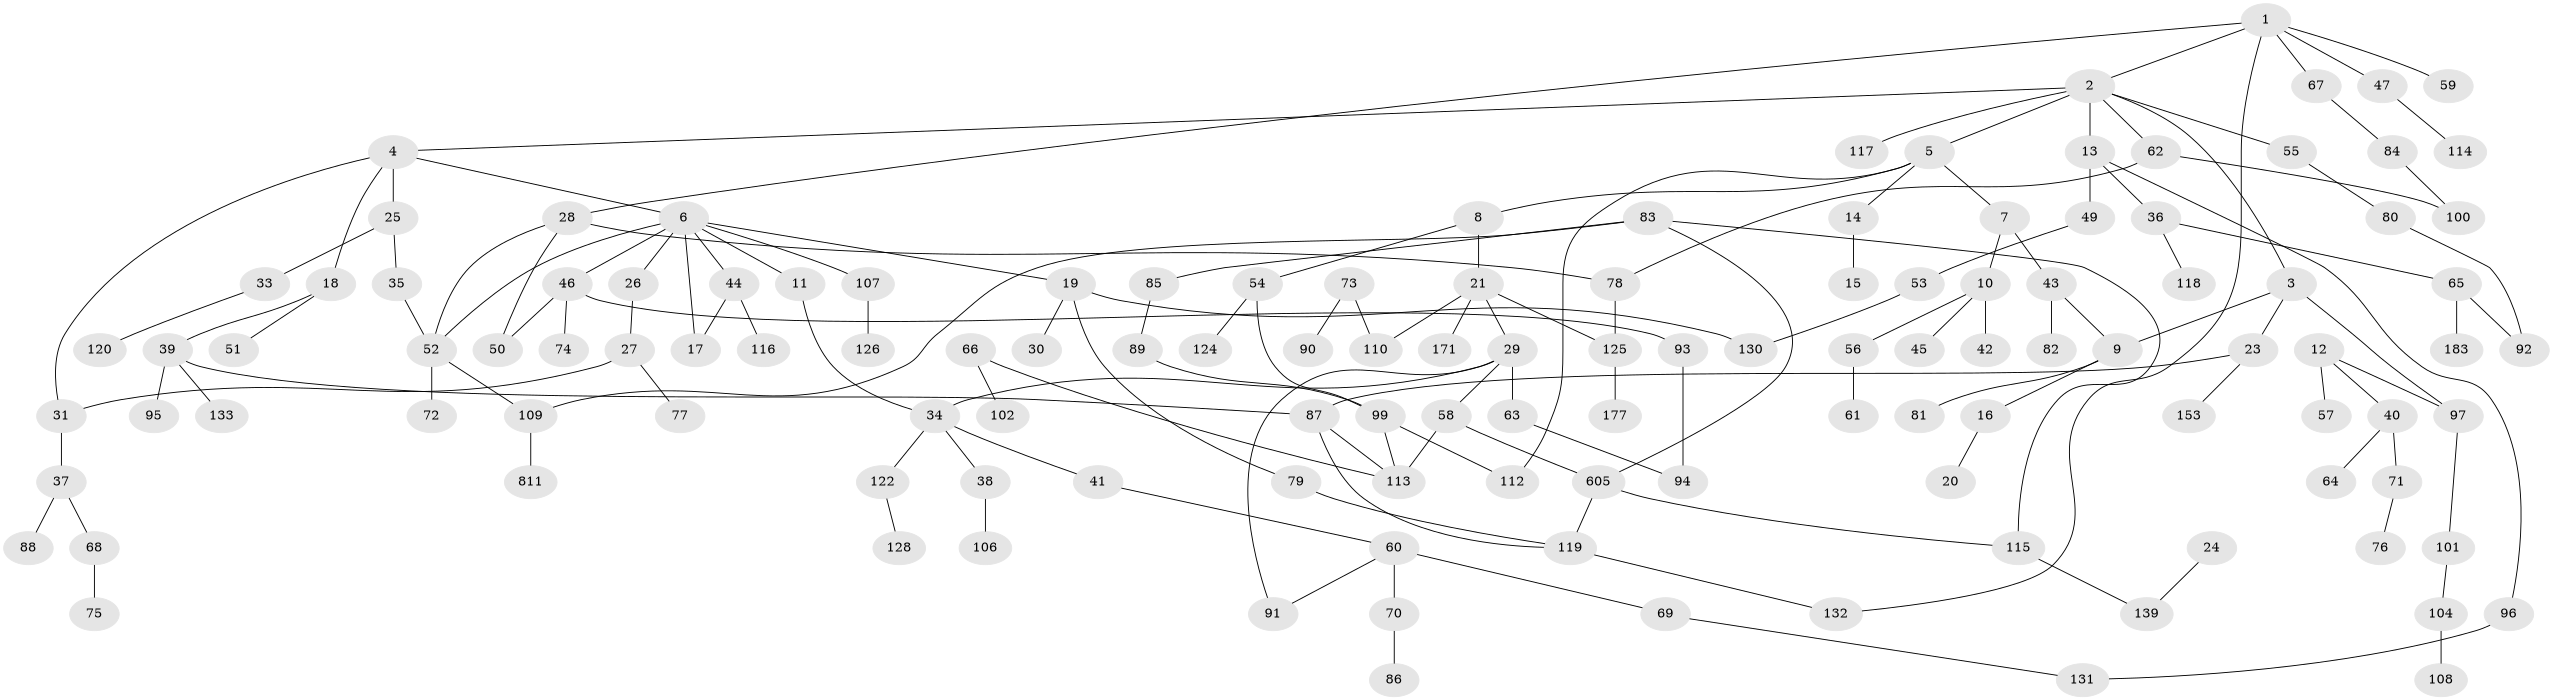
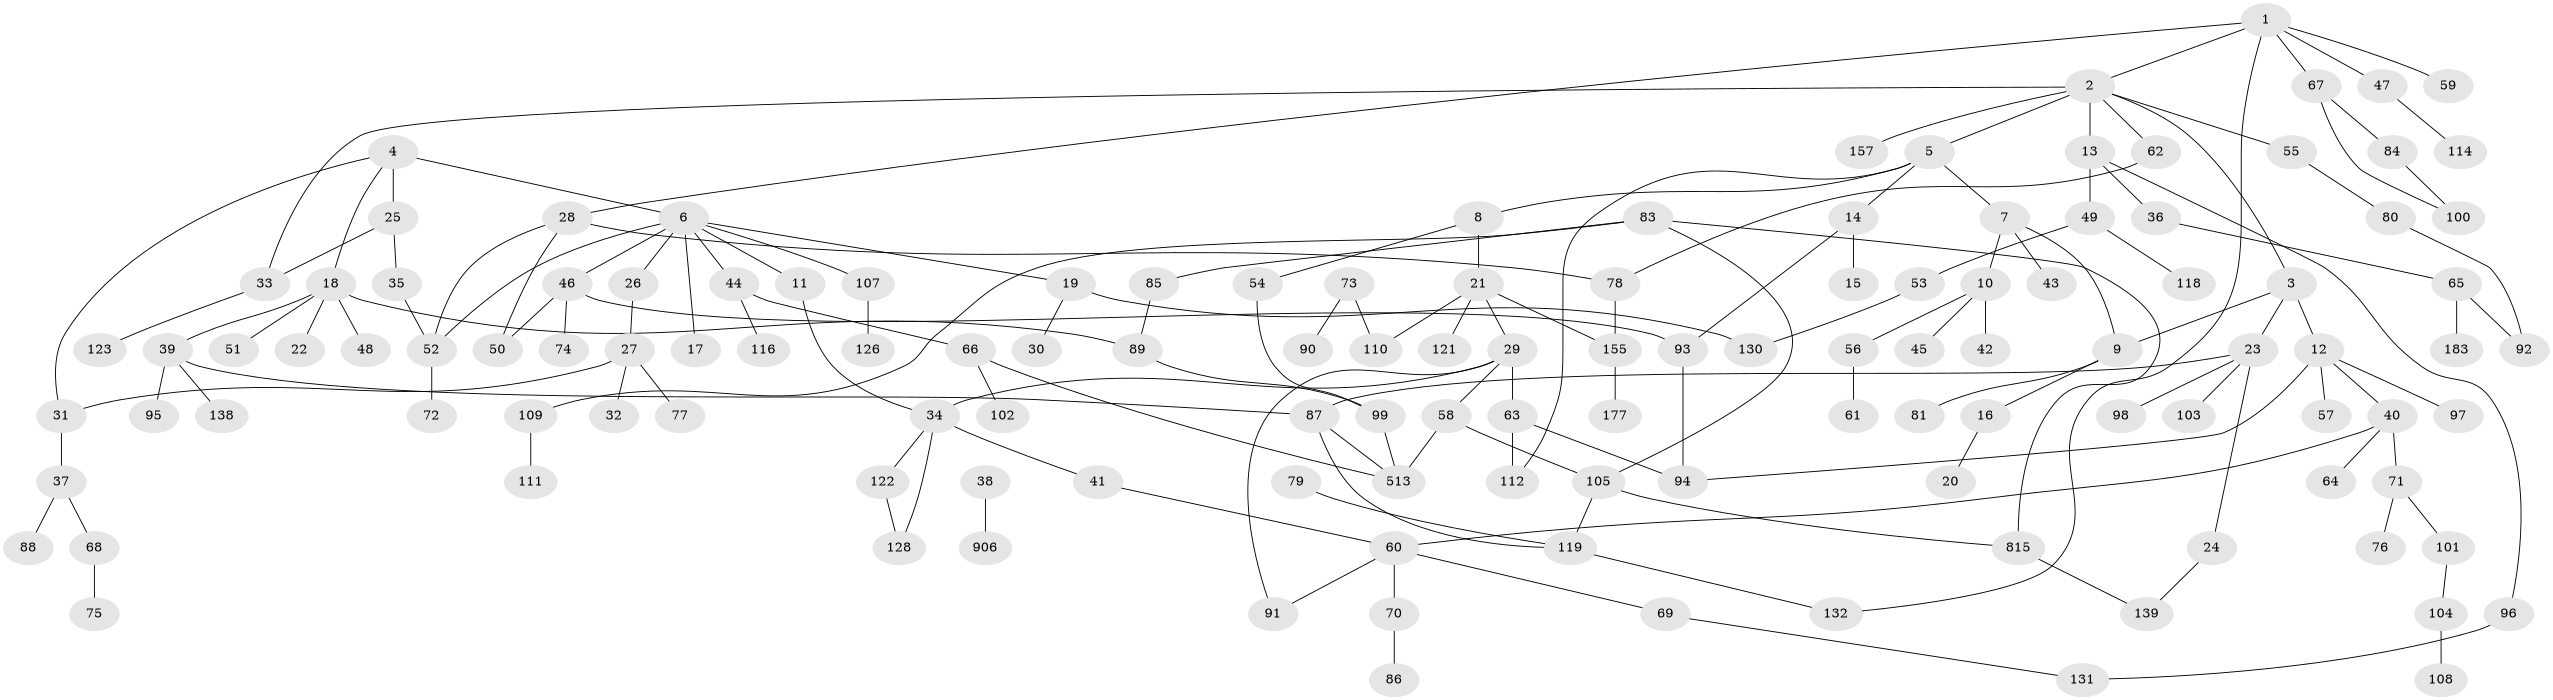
edge "2" -- "4": now "2" -- "33"
node "117": label "117" -> "157"
edge "62" -- "100": now "67" -- "100"
edge "36" -- "118": now "49" -- "118"
edge "14" -- "93": added
edge "43" -- "9": now "7" -- "9"
edge "44" -- "17": now "44" -- "66"
edge "18" -- "89": added
node "120": label "120" -> "123"
node "22": added
node "48": added
node "124": removed
node "171": label "171" -> "121"
node "125": label "125" -> "155"
node "82": removed
edge "3" -- "97": now "3" -- "12"
edge "52" -- "109": removed
edge "19" -- "79": removed
node "133": label "133" -> "138"
node "32": added
node "98": added
node "153": label "153" -> "103"
edge "34" -- "38": now "34" -- "128"
edge "99" -- "112": now "63" -- "112"
edge "23" -- "24": added
edge "12" -- "94": added
node "811": label "811" -> "111"
node "113": label "113" -> "513"
node "605": label "605" -> "105"
edge "97" -- "101": now "71" -- "101"
edge "40" -- "60": added
node "106": label "106" -> "906"
node "115": label "115" -> "815"
